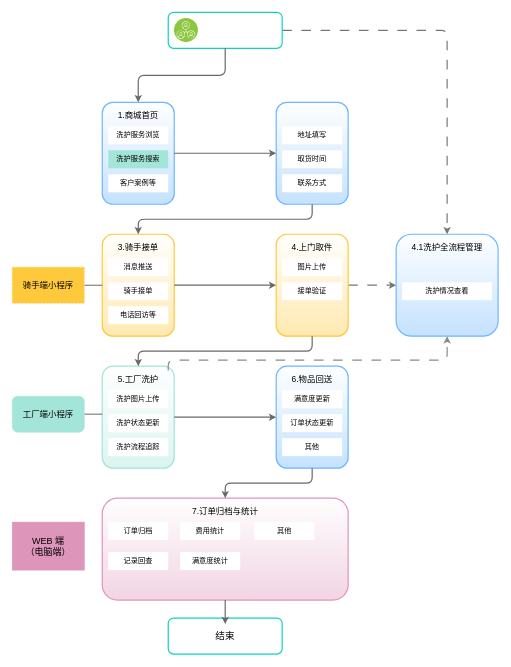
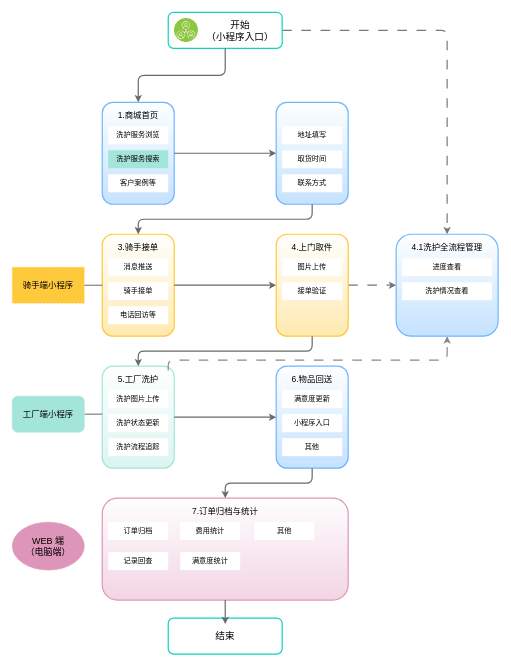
node "开始（小程序入口）": added
node "进度查看": added
node "订单状态更新": label "订单状态更新" -> "小程序入口"
node "WEB 端 （电脑端）": shape rectangle -> ellipse
